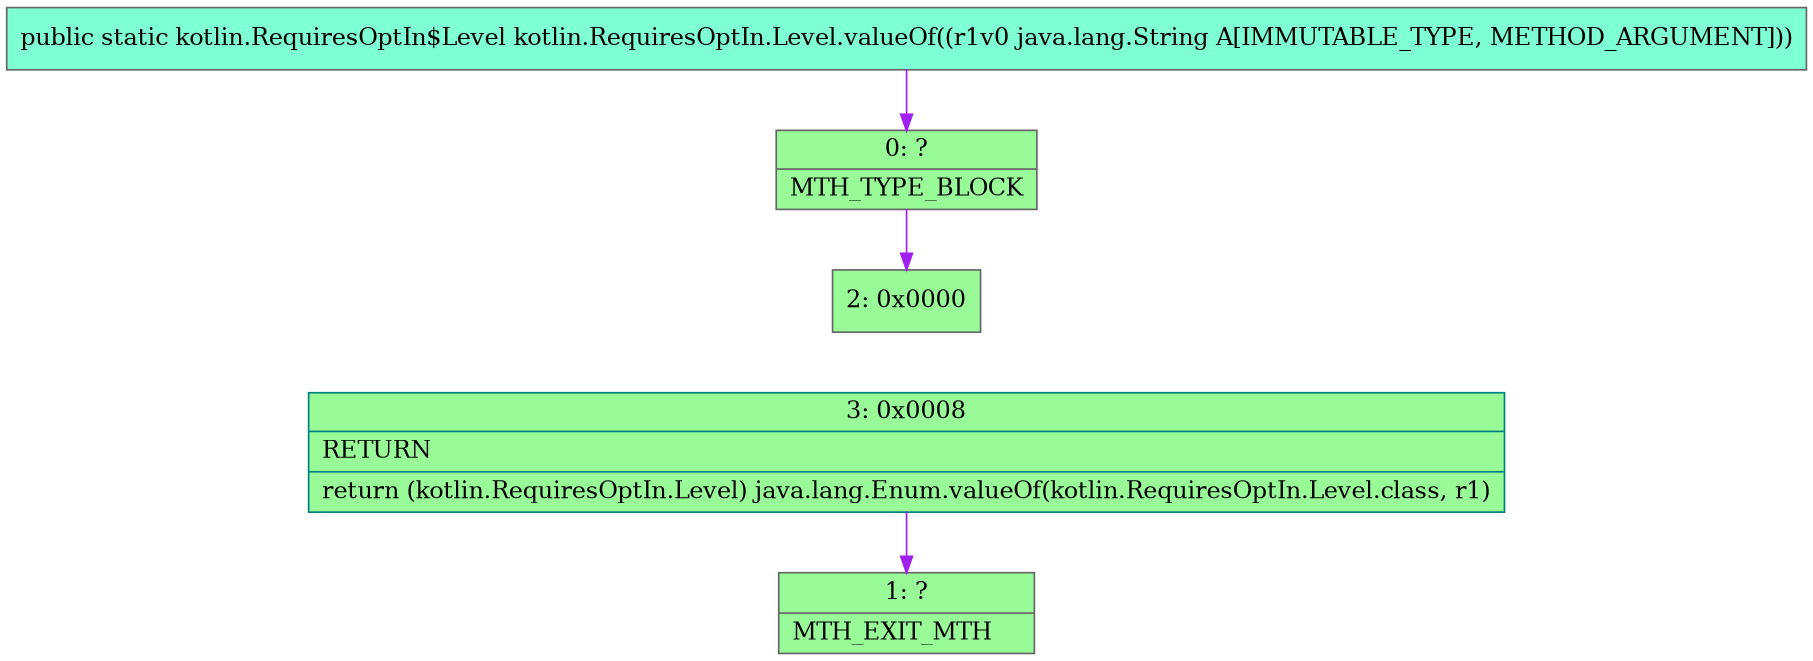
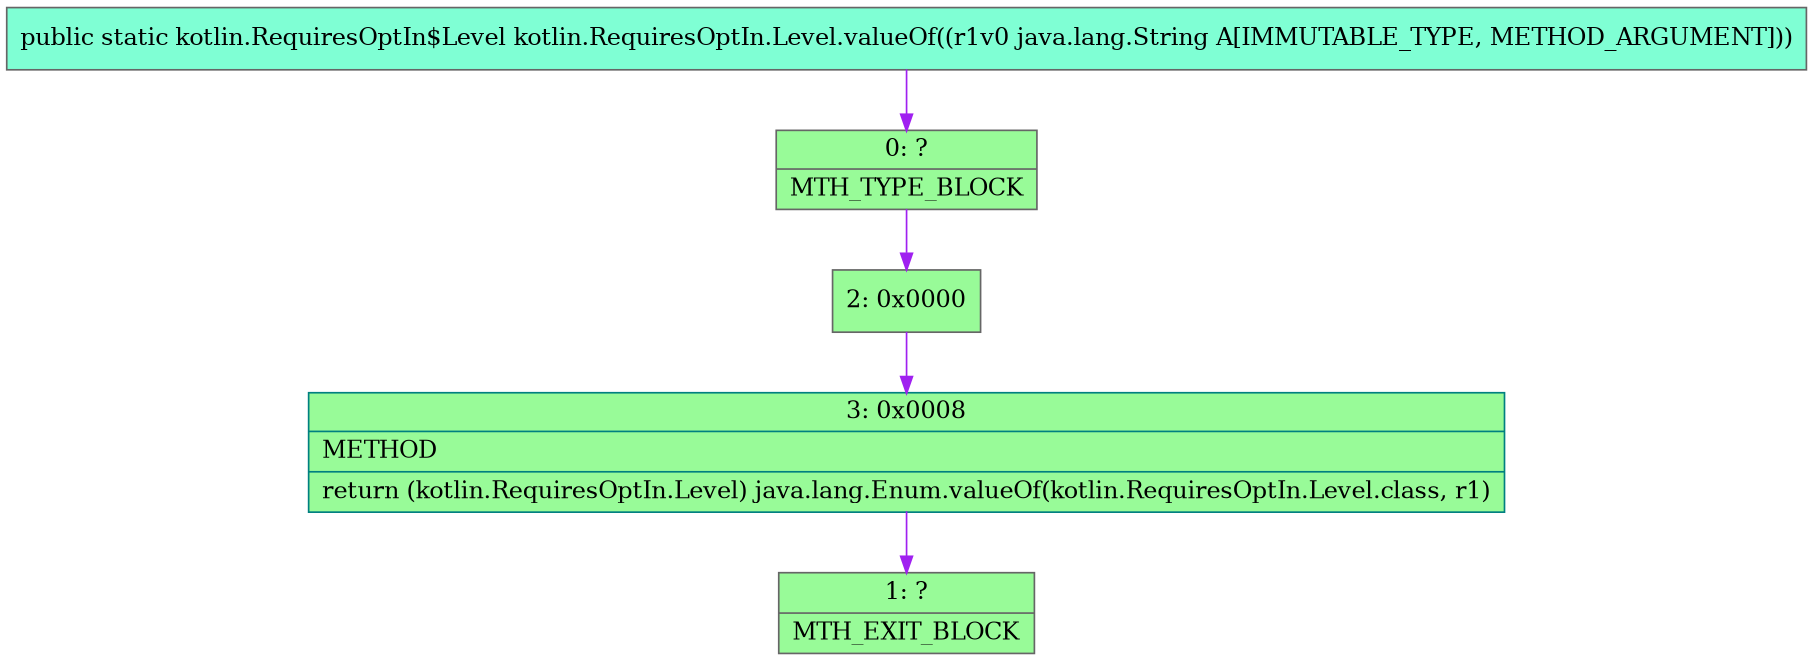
edge "2: 0x0000" -> "3: 0x0008": added
node "3: 0x0008": text "RETURN" -> "METHOD"
node "1: ?": text "MTH_EXIT_MTH" -> "MTH_EXIT_BLOCK"
